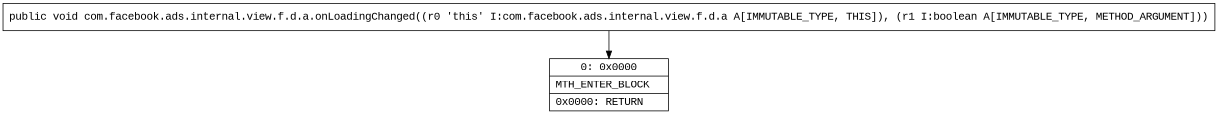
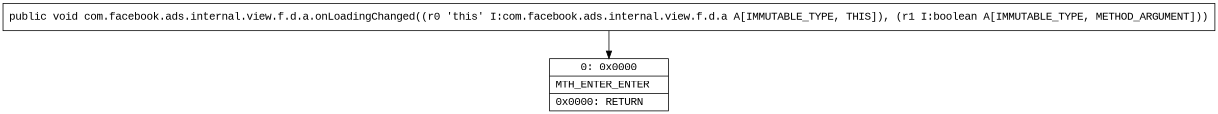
node "0: 0x0000": text "MTH_ENTER_BLOCK" -> "MTH_ENTER_ENTER"
